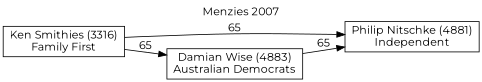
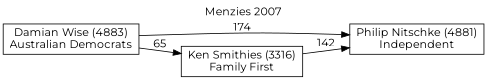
edge "Ken Smithies (3316) Family First" -> "Philip Nitschke (4881) Independent": label "65" -> "142"
edge "Damian Wise (4883) Australian Democrats" -> "Philip Nitschke (4881) Independent": label "65" -> "174"
edge "Ken Smithies (3316) Family First" -> "Damian Wise (4883) Australian Democrats": reversed
